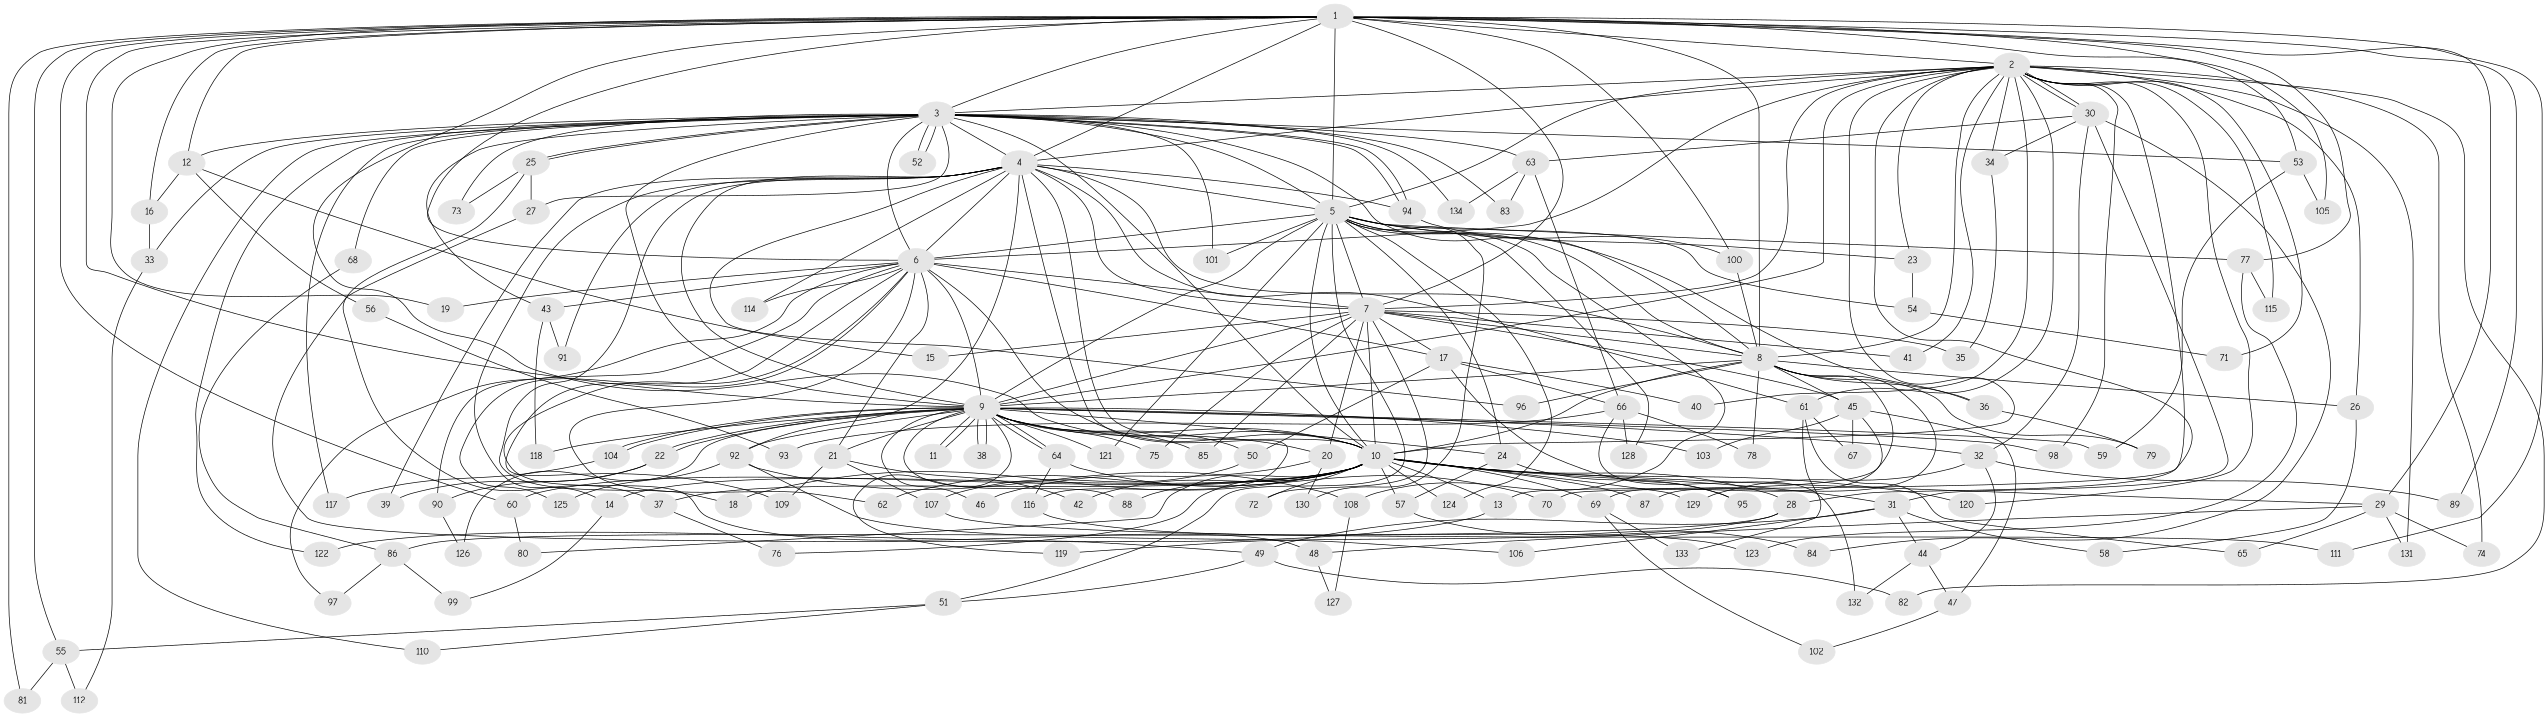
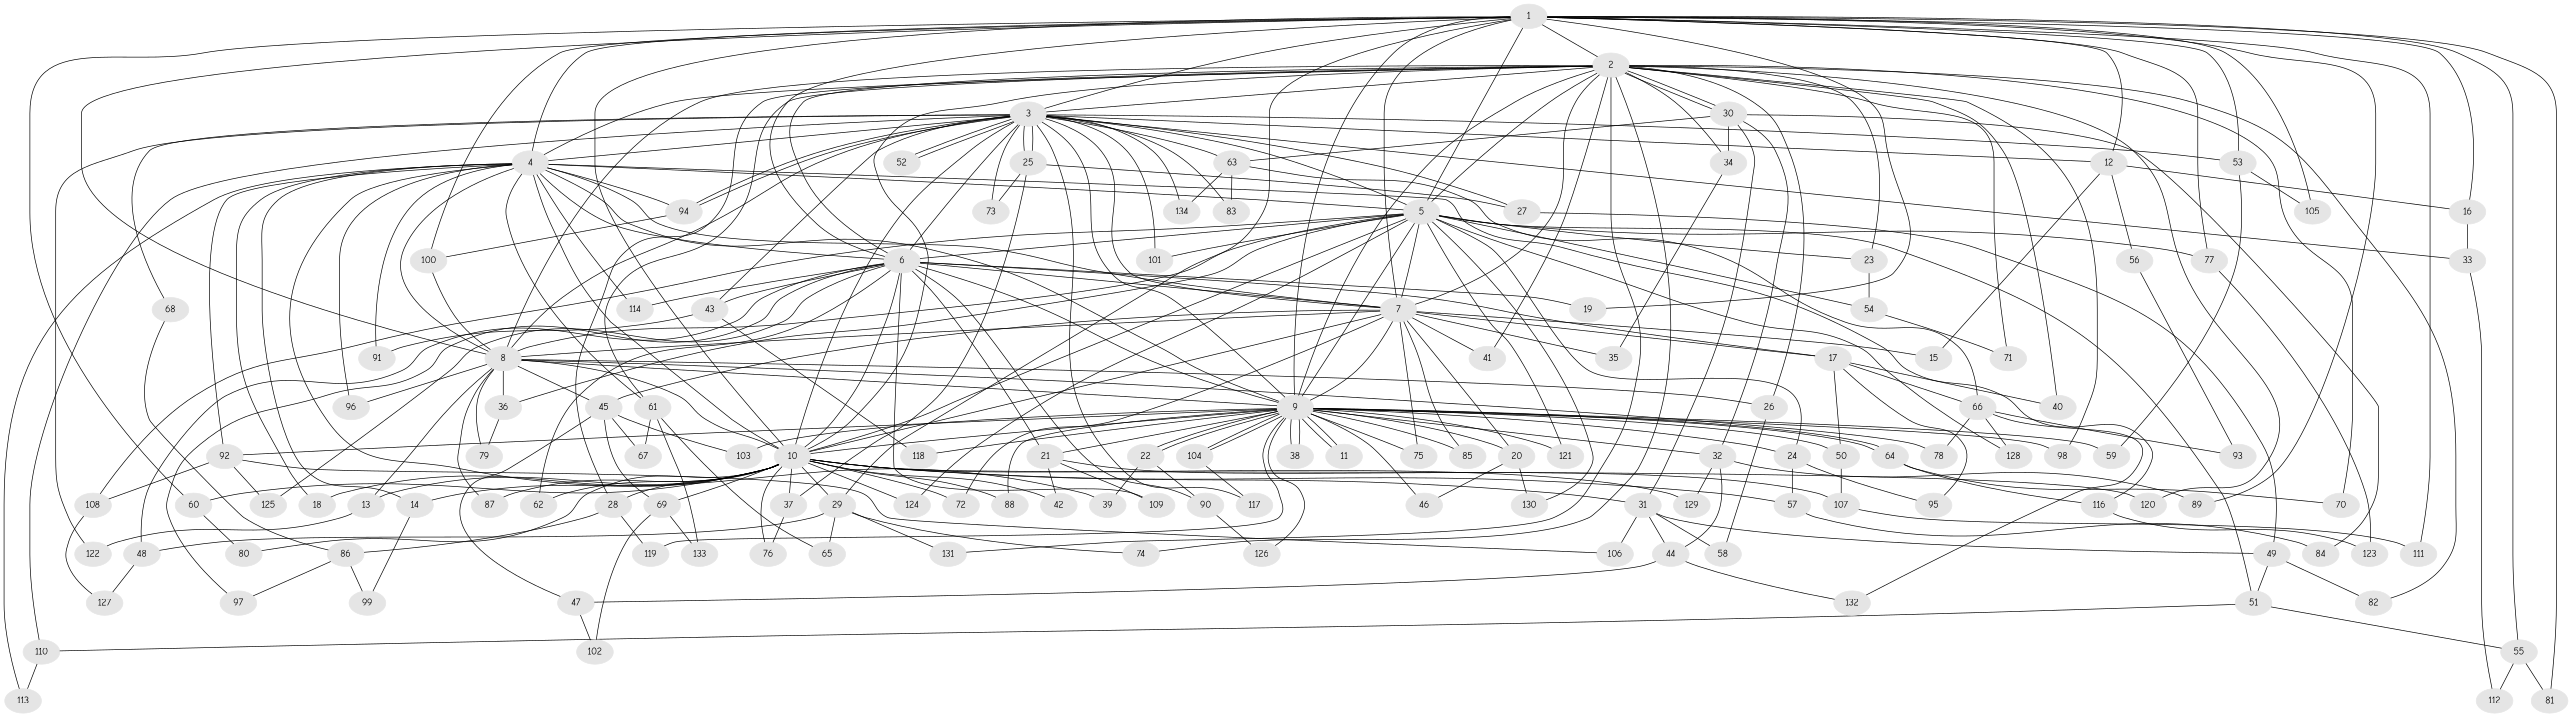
edge "3" -- "7": added
node "115": removed
node "113": added
